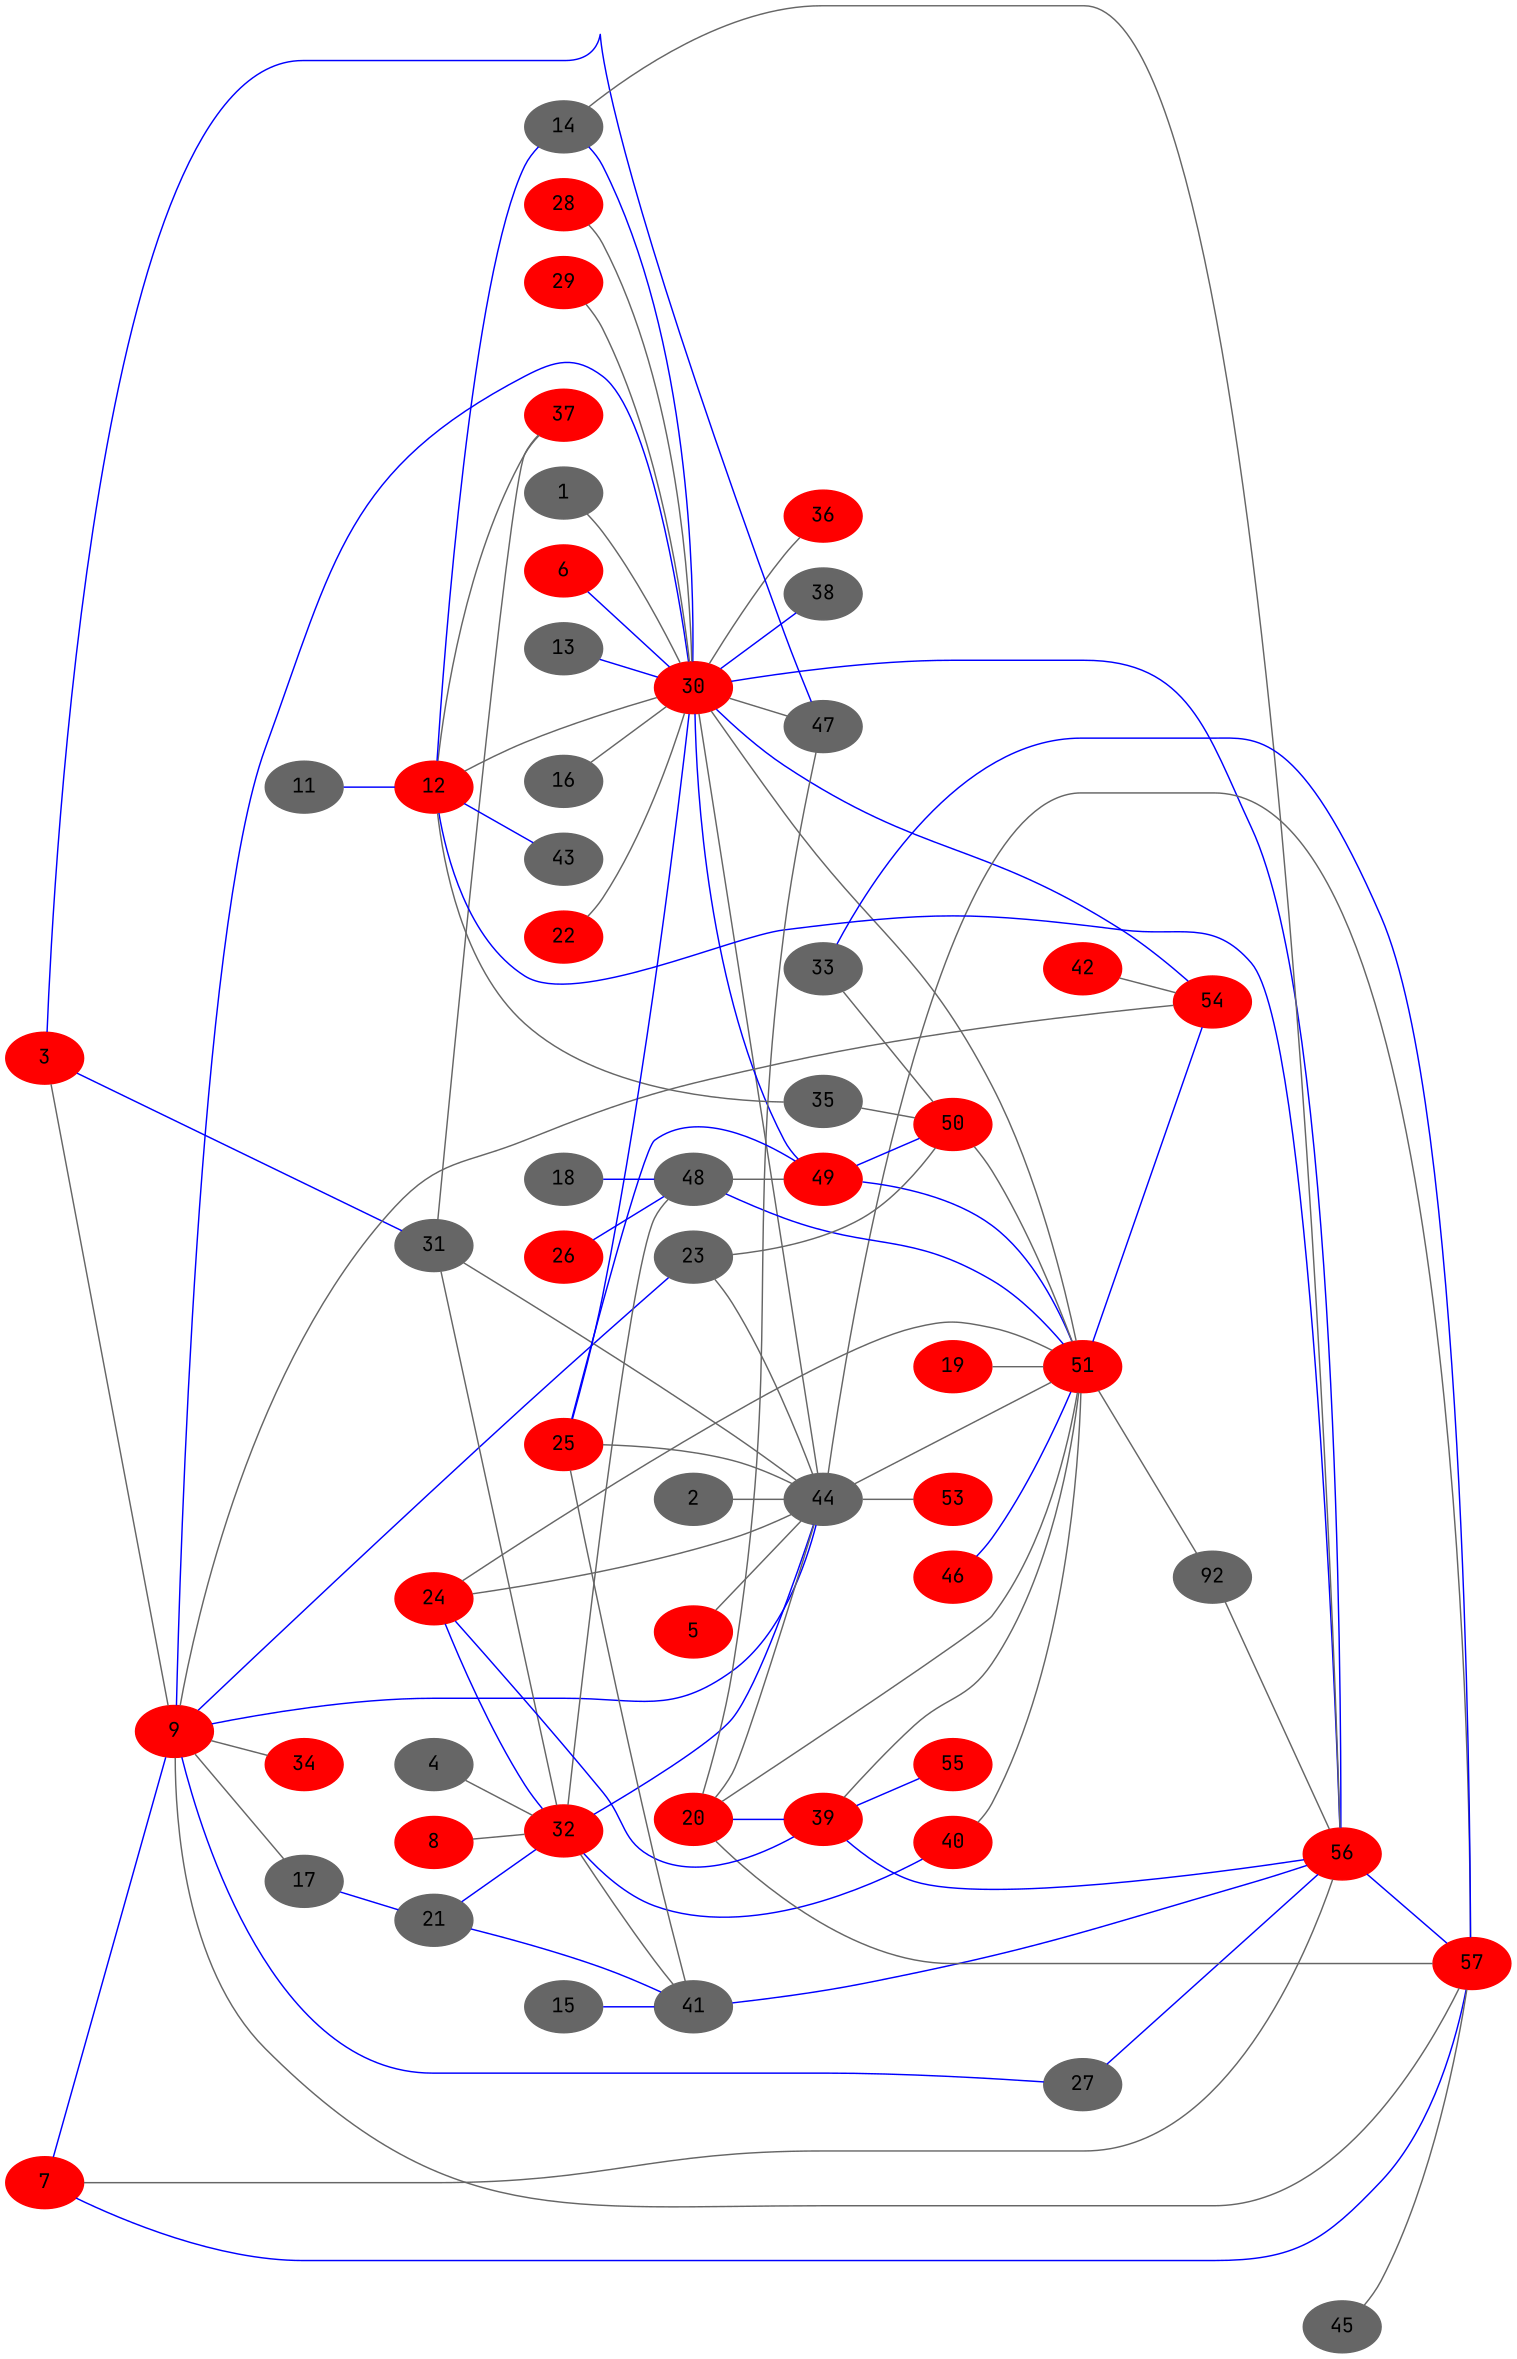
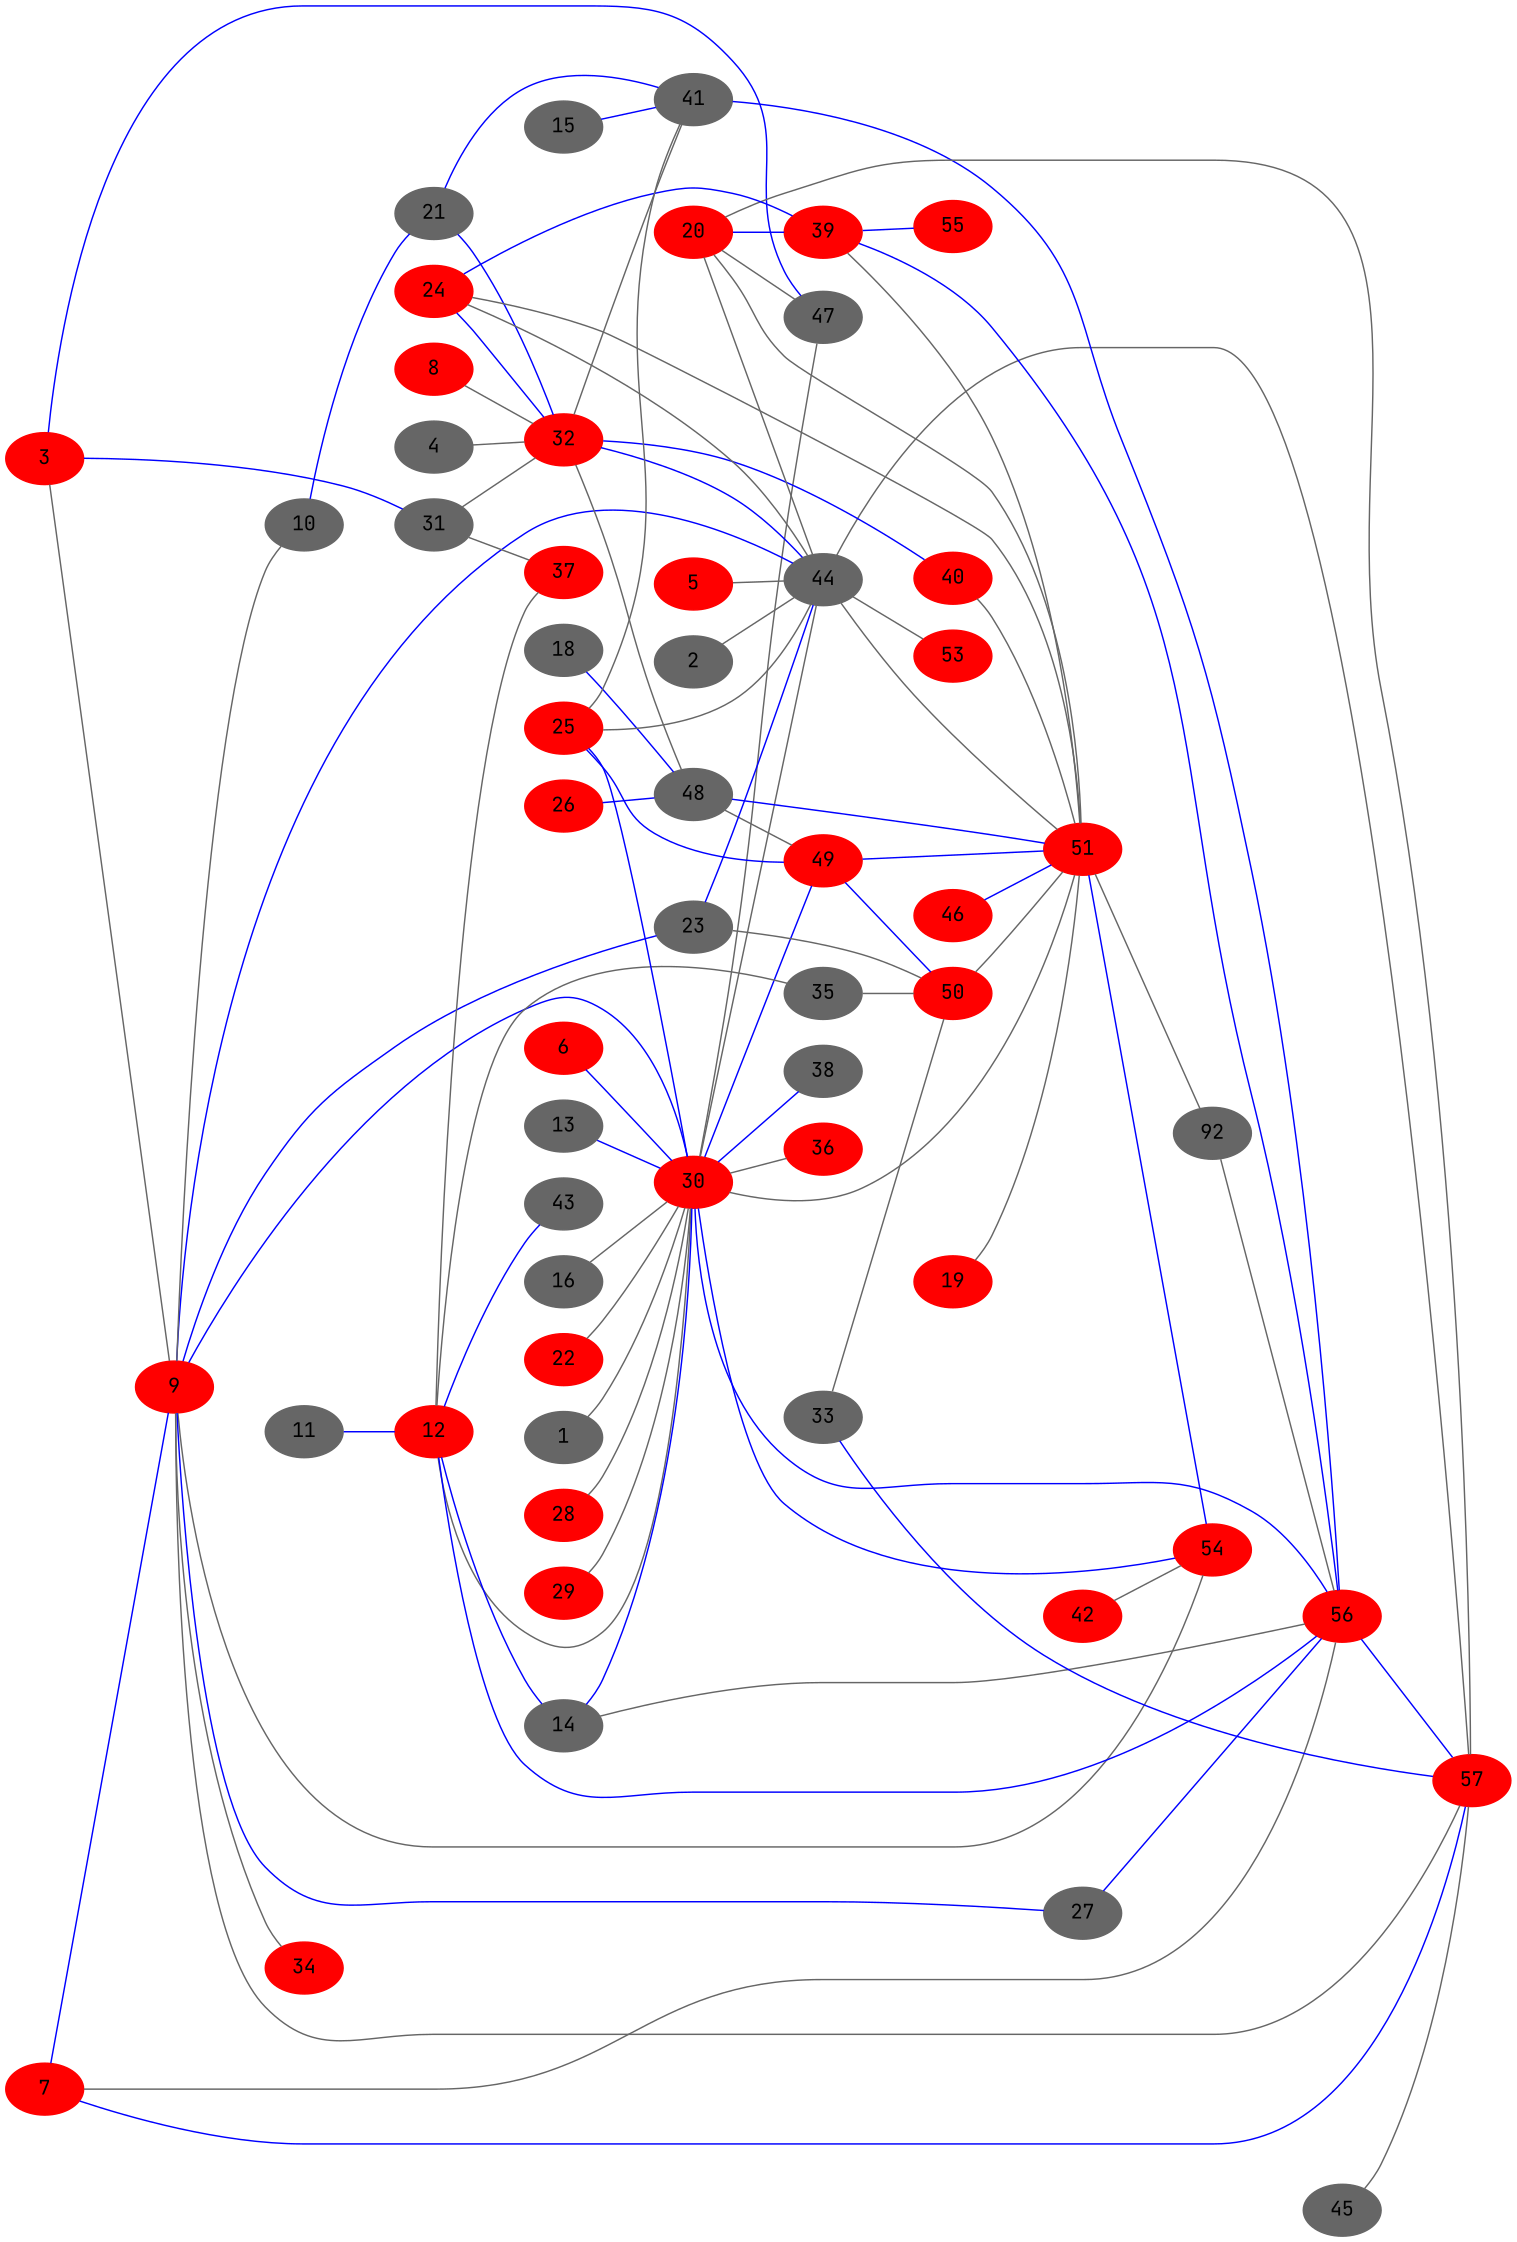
edge "23" -- "44": color gray40 -> blue
edge "31" -- "44": removed
node "17": label "17" -> "10"
